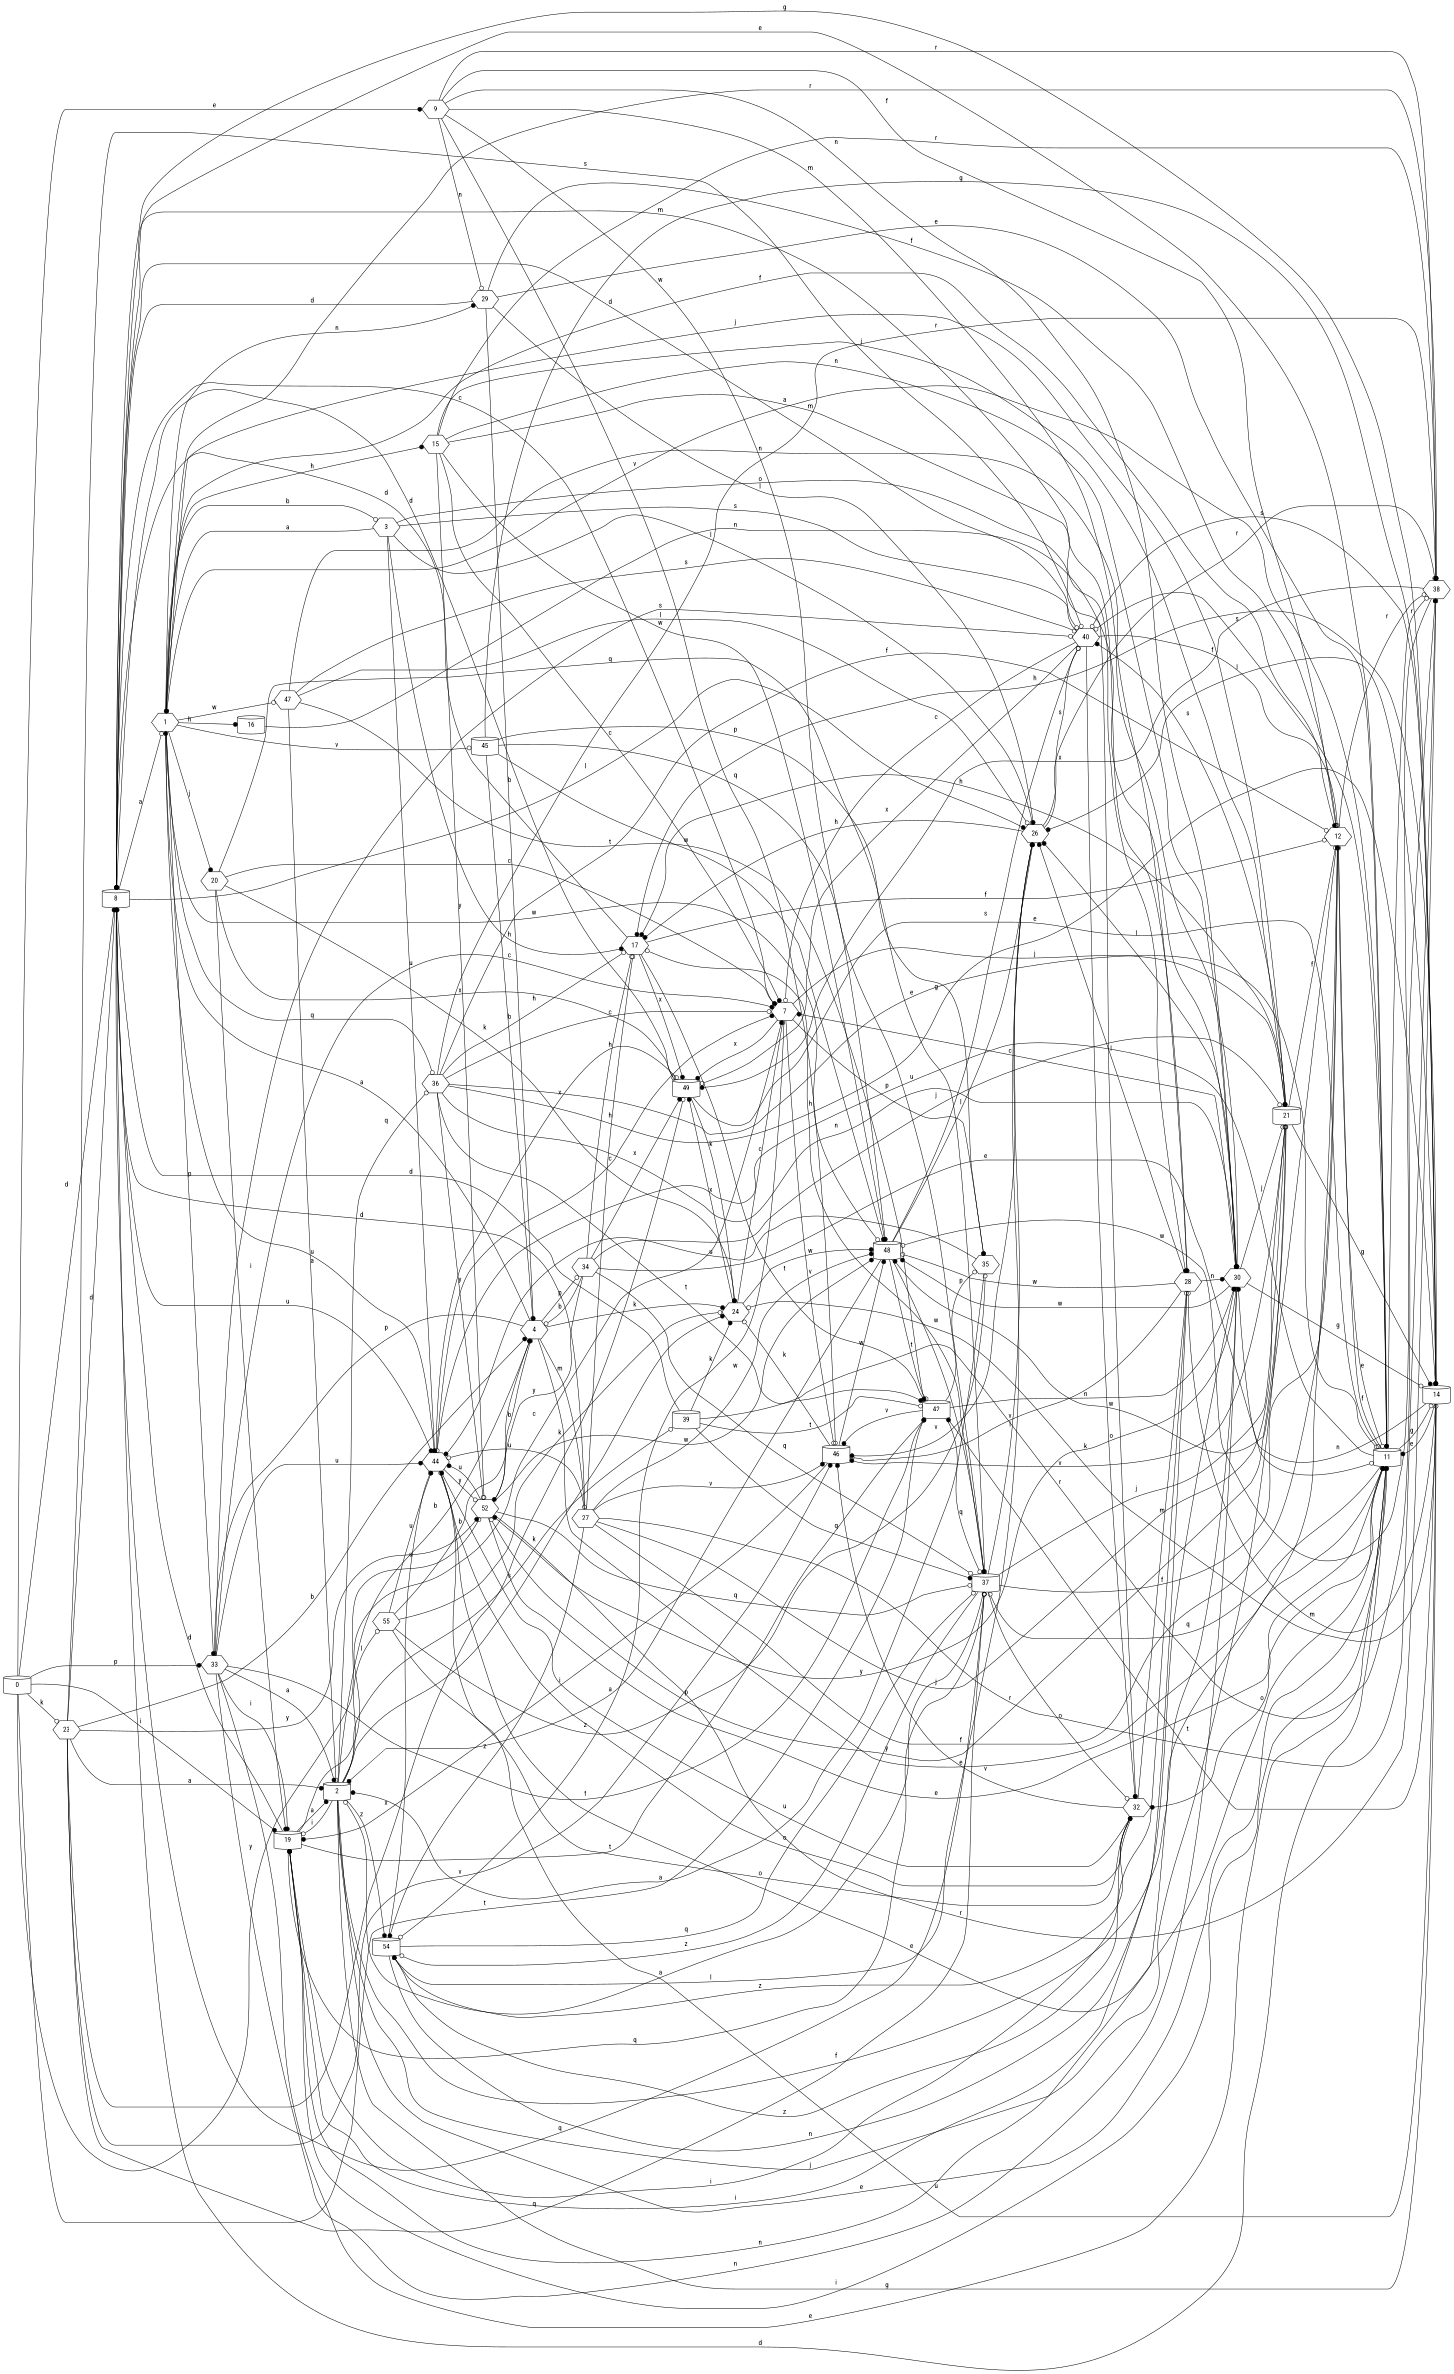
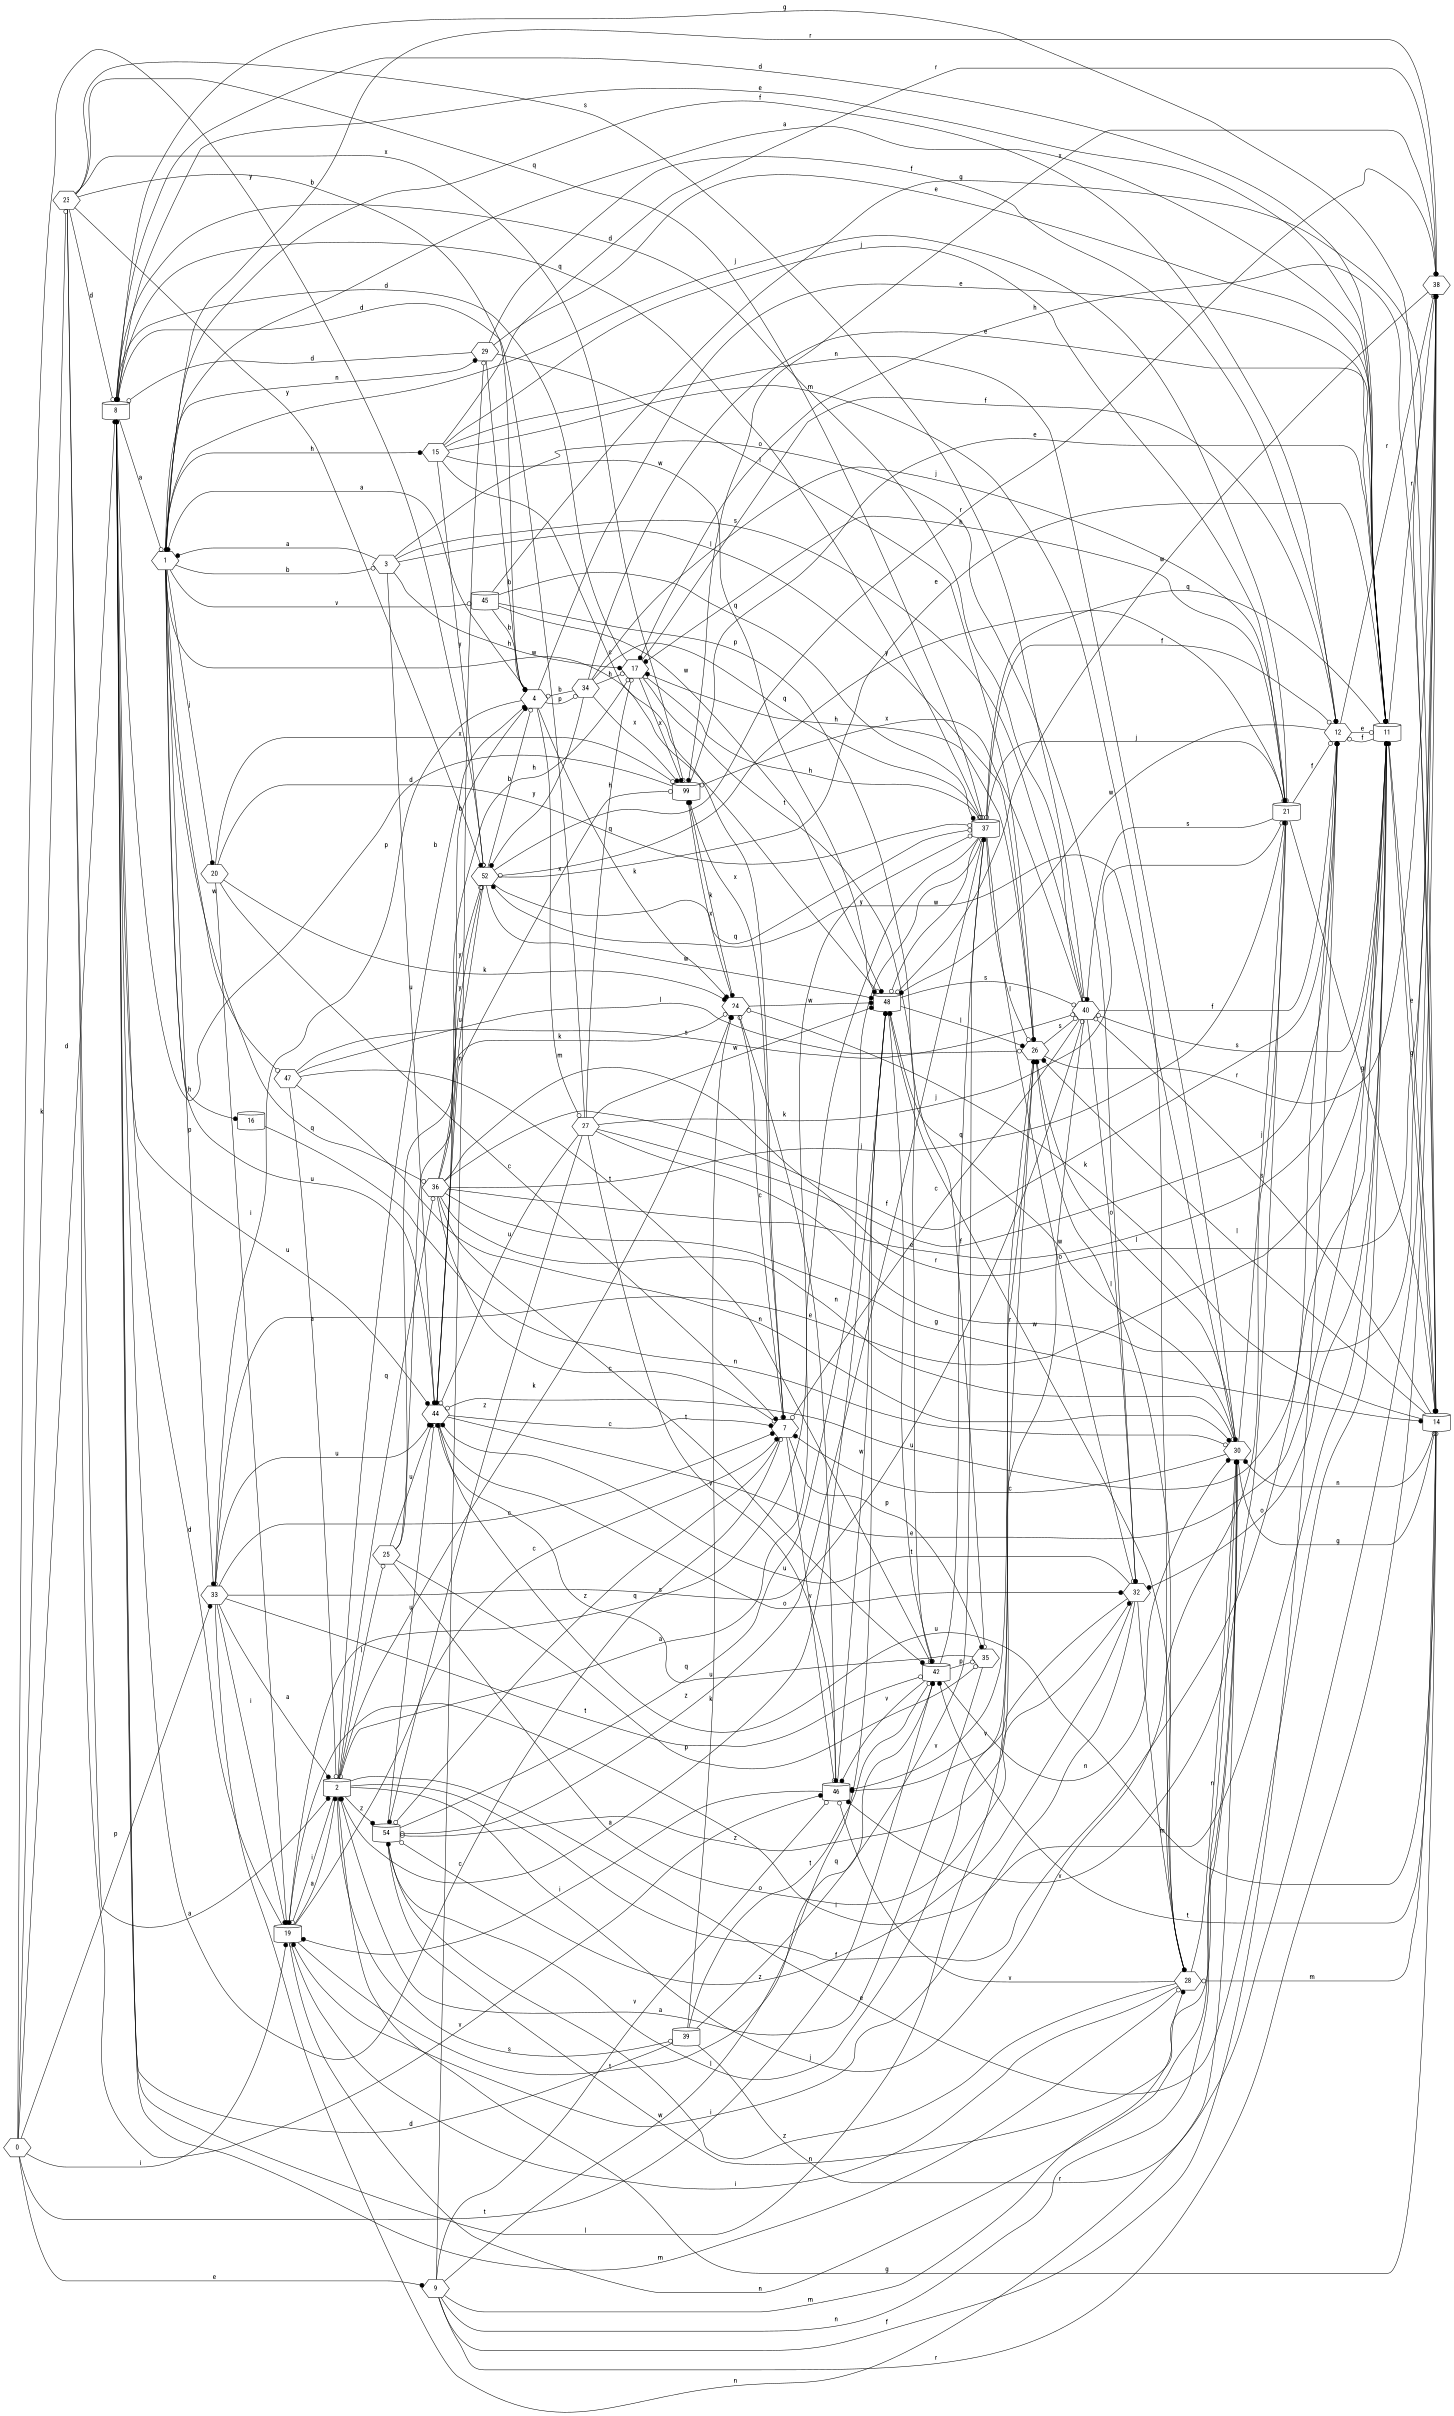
edge "7" -> "21": now "36" -> "21"
node "49": label "49" -> "99"
edge "48" -> "37": reversed
node "55": label "55" -> "25"
node "0": shape cylinder -> hexagon
edge "40" -> "54": added, label "z"
